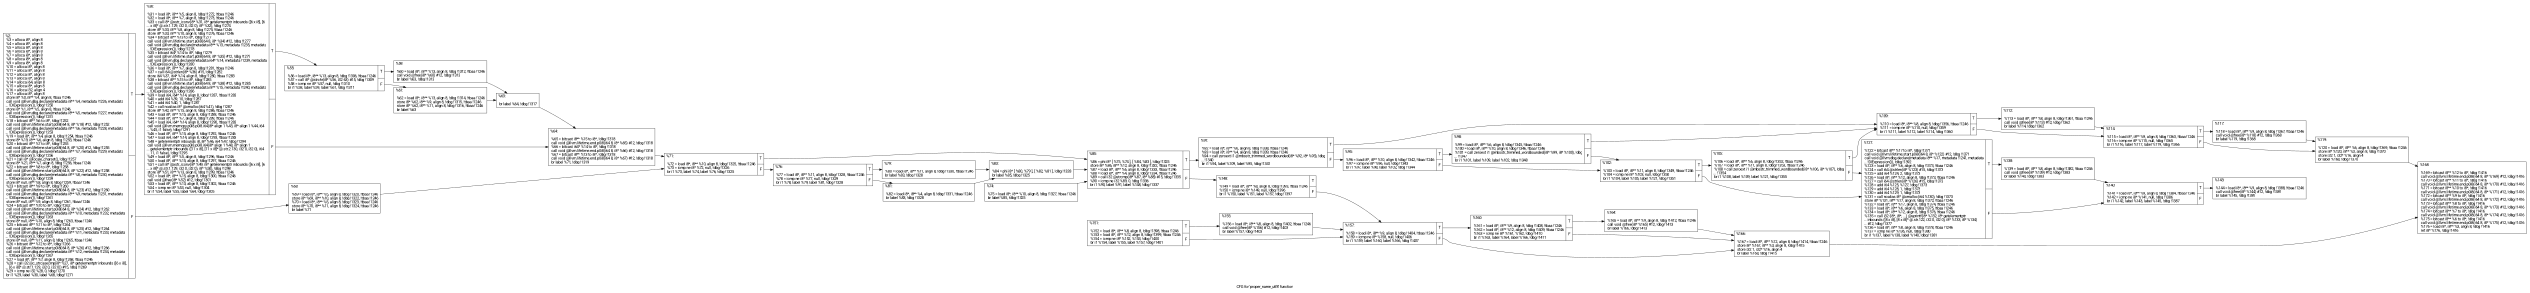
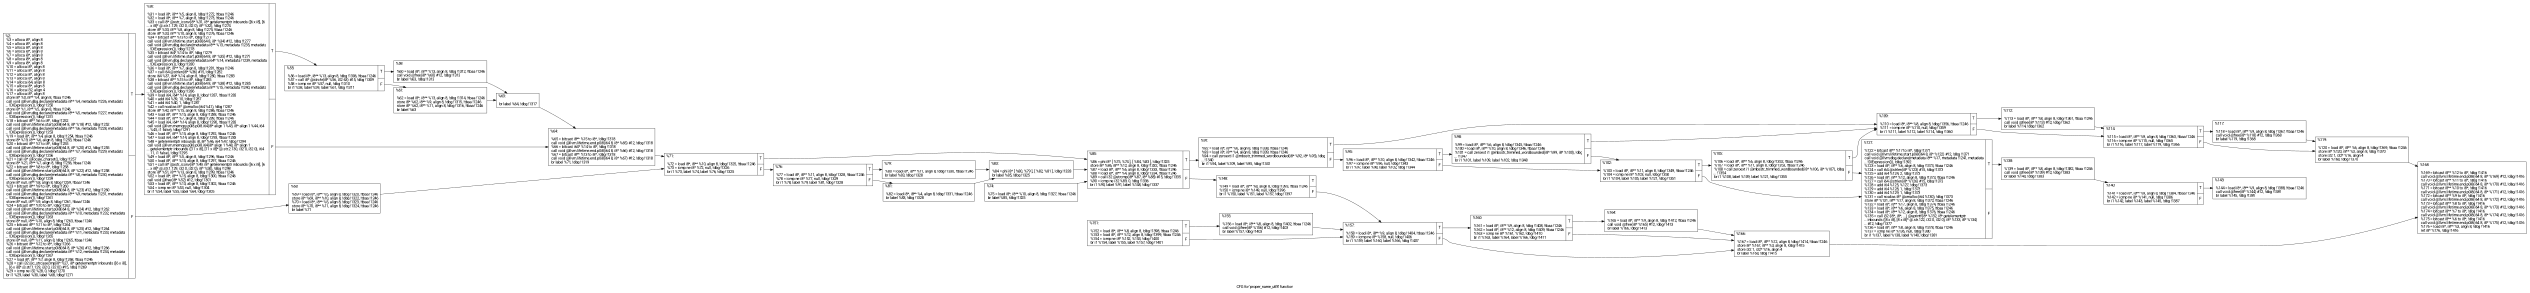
edge "%121:" -> "%140:": removed
